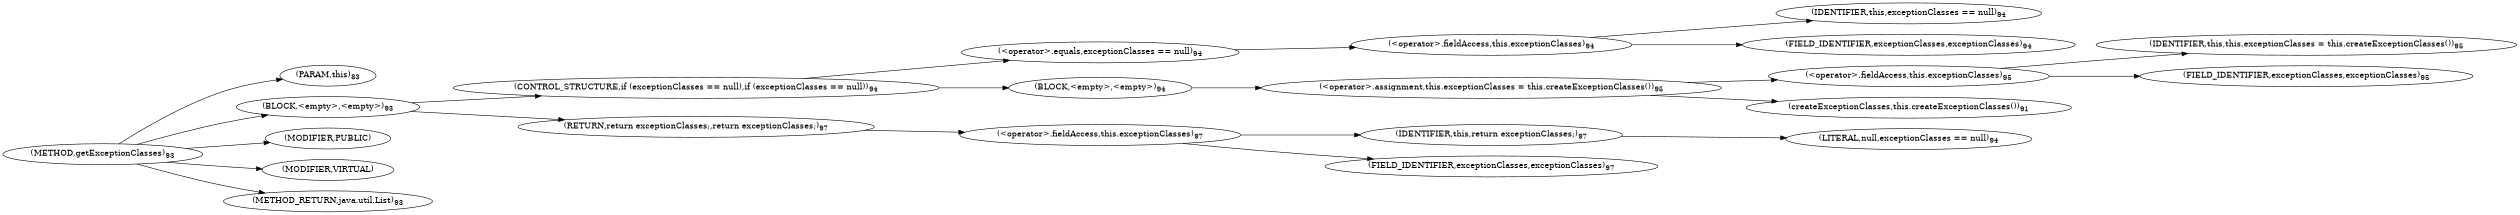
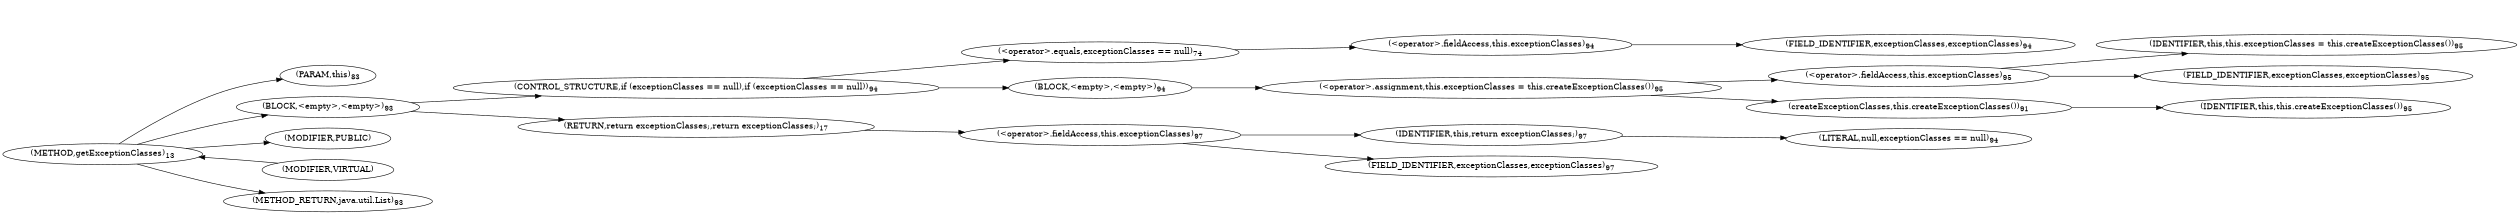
node "(IDENTIFIER,this,exceptionClasses == null)": removed
node "(<operator>.equals,exceptionClasses == null)": text "94" -> "74"
node "(IDENTIFIER,this,this.createExceptionClasses())": added
node "(RETURN,return exceptionClasses;,return exceptionClasses;)": text "97" -> "17"
node "(METHOD,getExceptionClasses)": text "93" -> "13"
edge "(METHOD,getExceptionClasses)" -> "(MODIFIER,VIRTUAL)": reversed
